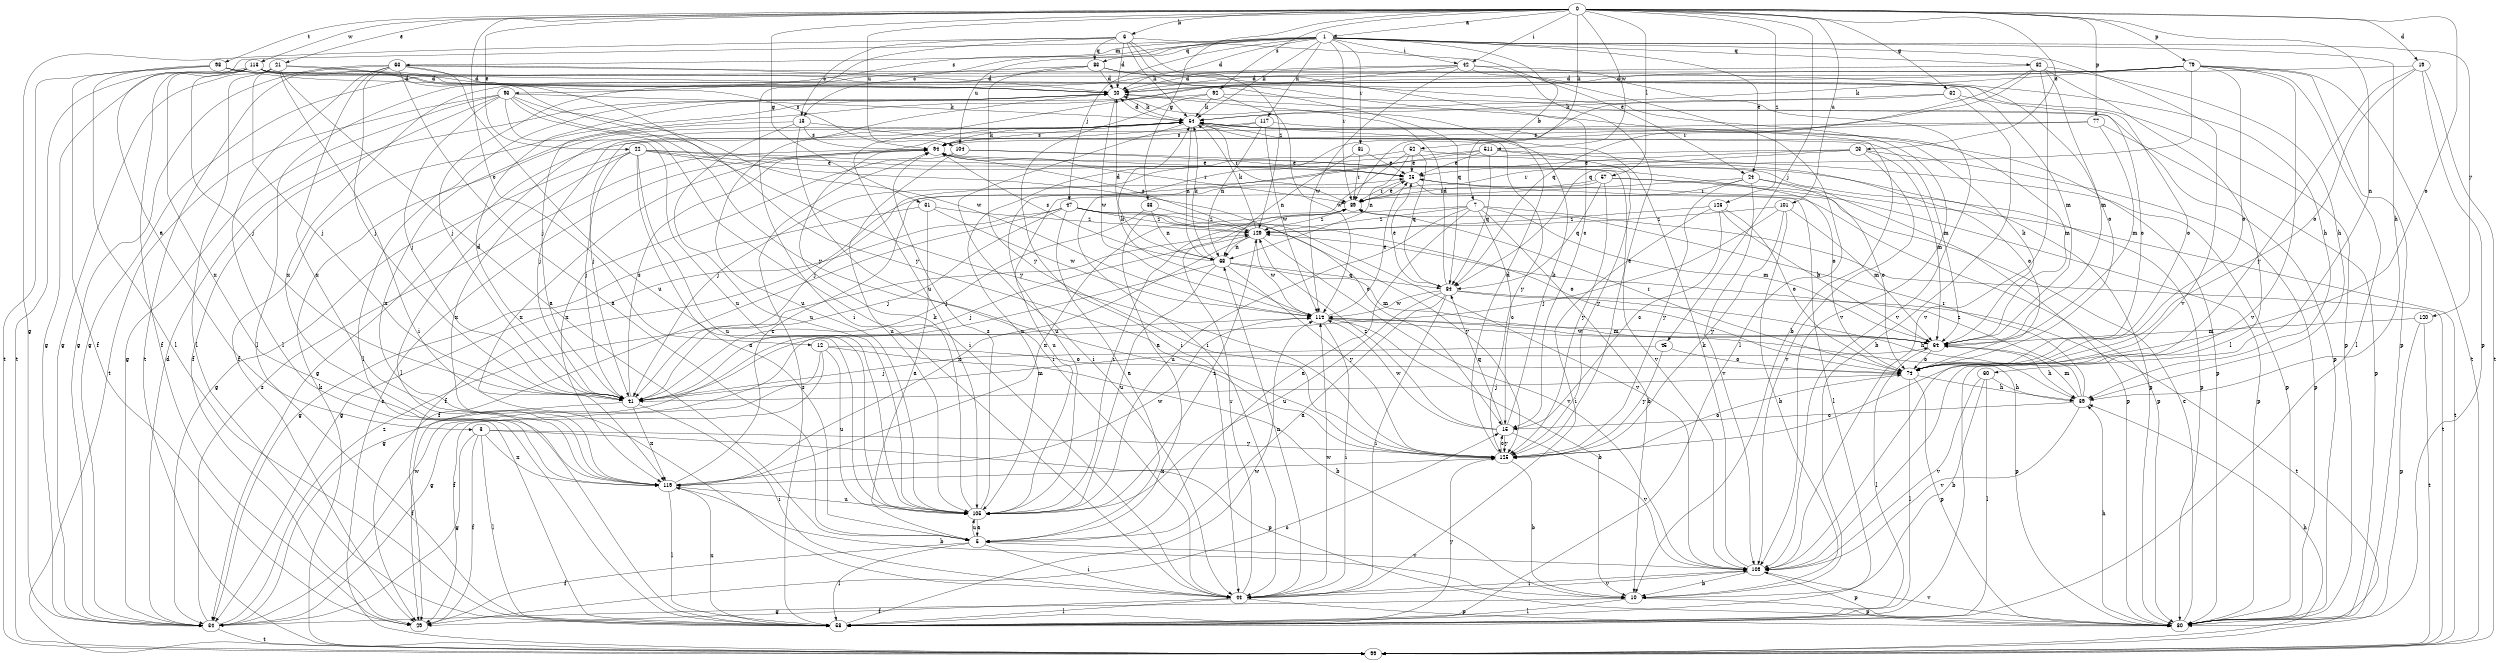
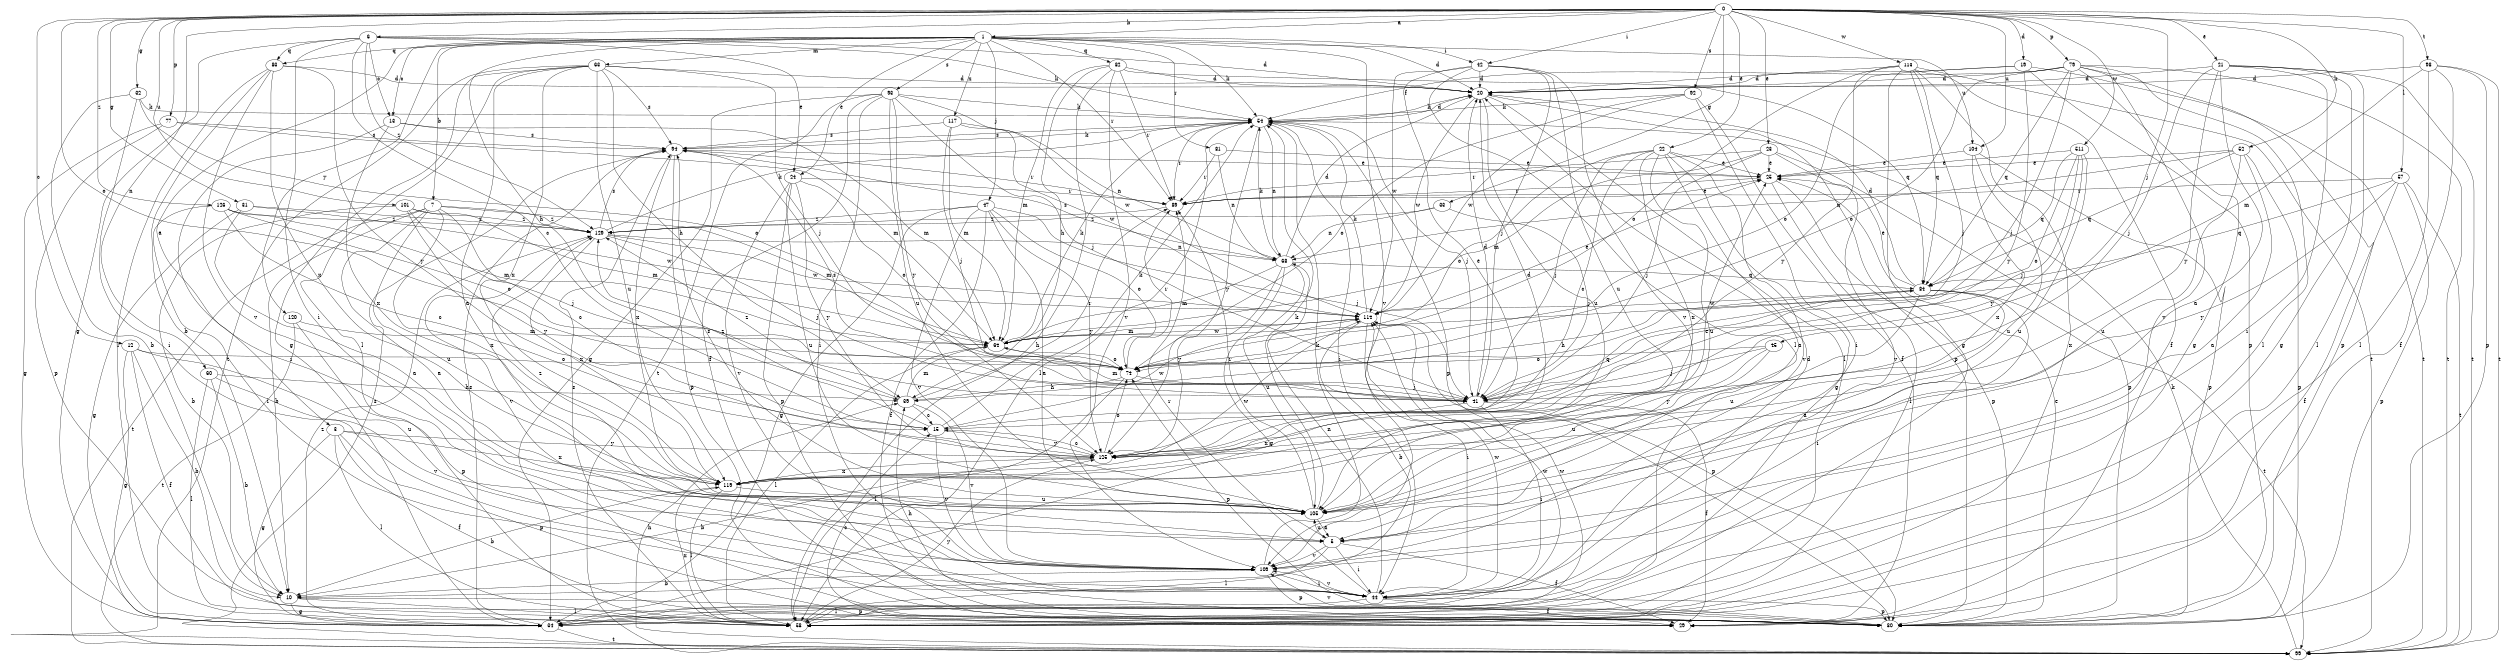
edge "79" -> "54": label "k" -> "f"
edge "126" -> "64": label "b" -> "m"
edge "13" -> "105": now "45" -> "105"
edge "41" -> "129": reversed
edge "21" -> "99": added, label "t"
edge "82" -> "58": label "l" -> "h"
edge "64" -> "39": removed, label "h"
edge "113" -> "119": now "113" -> "58"
edge "74" -> "80": reversed
